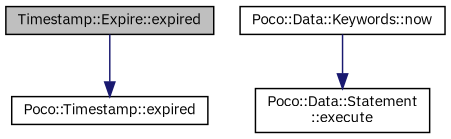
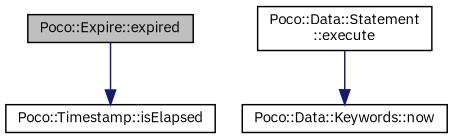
node "Timestamp::Expire::expired": label "Timestamp::Expire::expired" -> "Poco::Expire::expired"
edge "Poco::Data::Keywords::now" -> "Poco::Data::Statement ::execute": reversed
node "Poco::Timestamp::expired": label "Poco::Timestamp::expired" -> "Poco::Timestamp::isElapsed"
